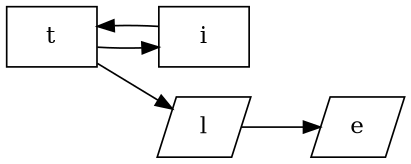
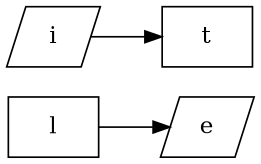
node "i": shape box -> parallelogram
edge "t" -> "i": removed
edge "t" -> "l": removed
node "l": shape parallelogram -> box
